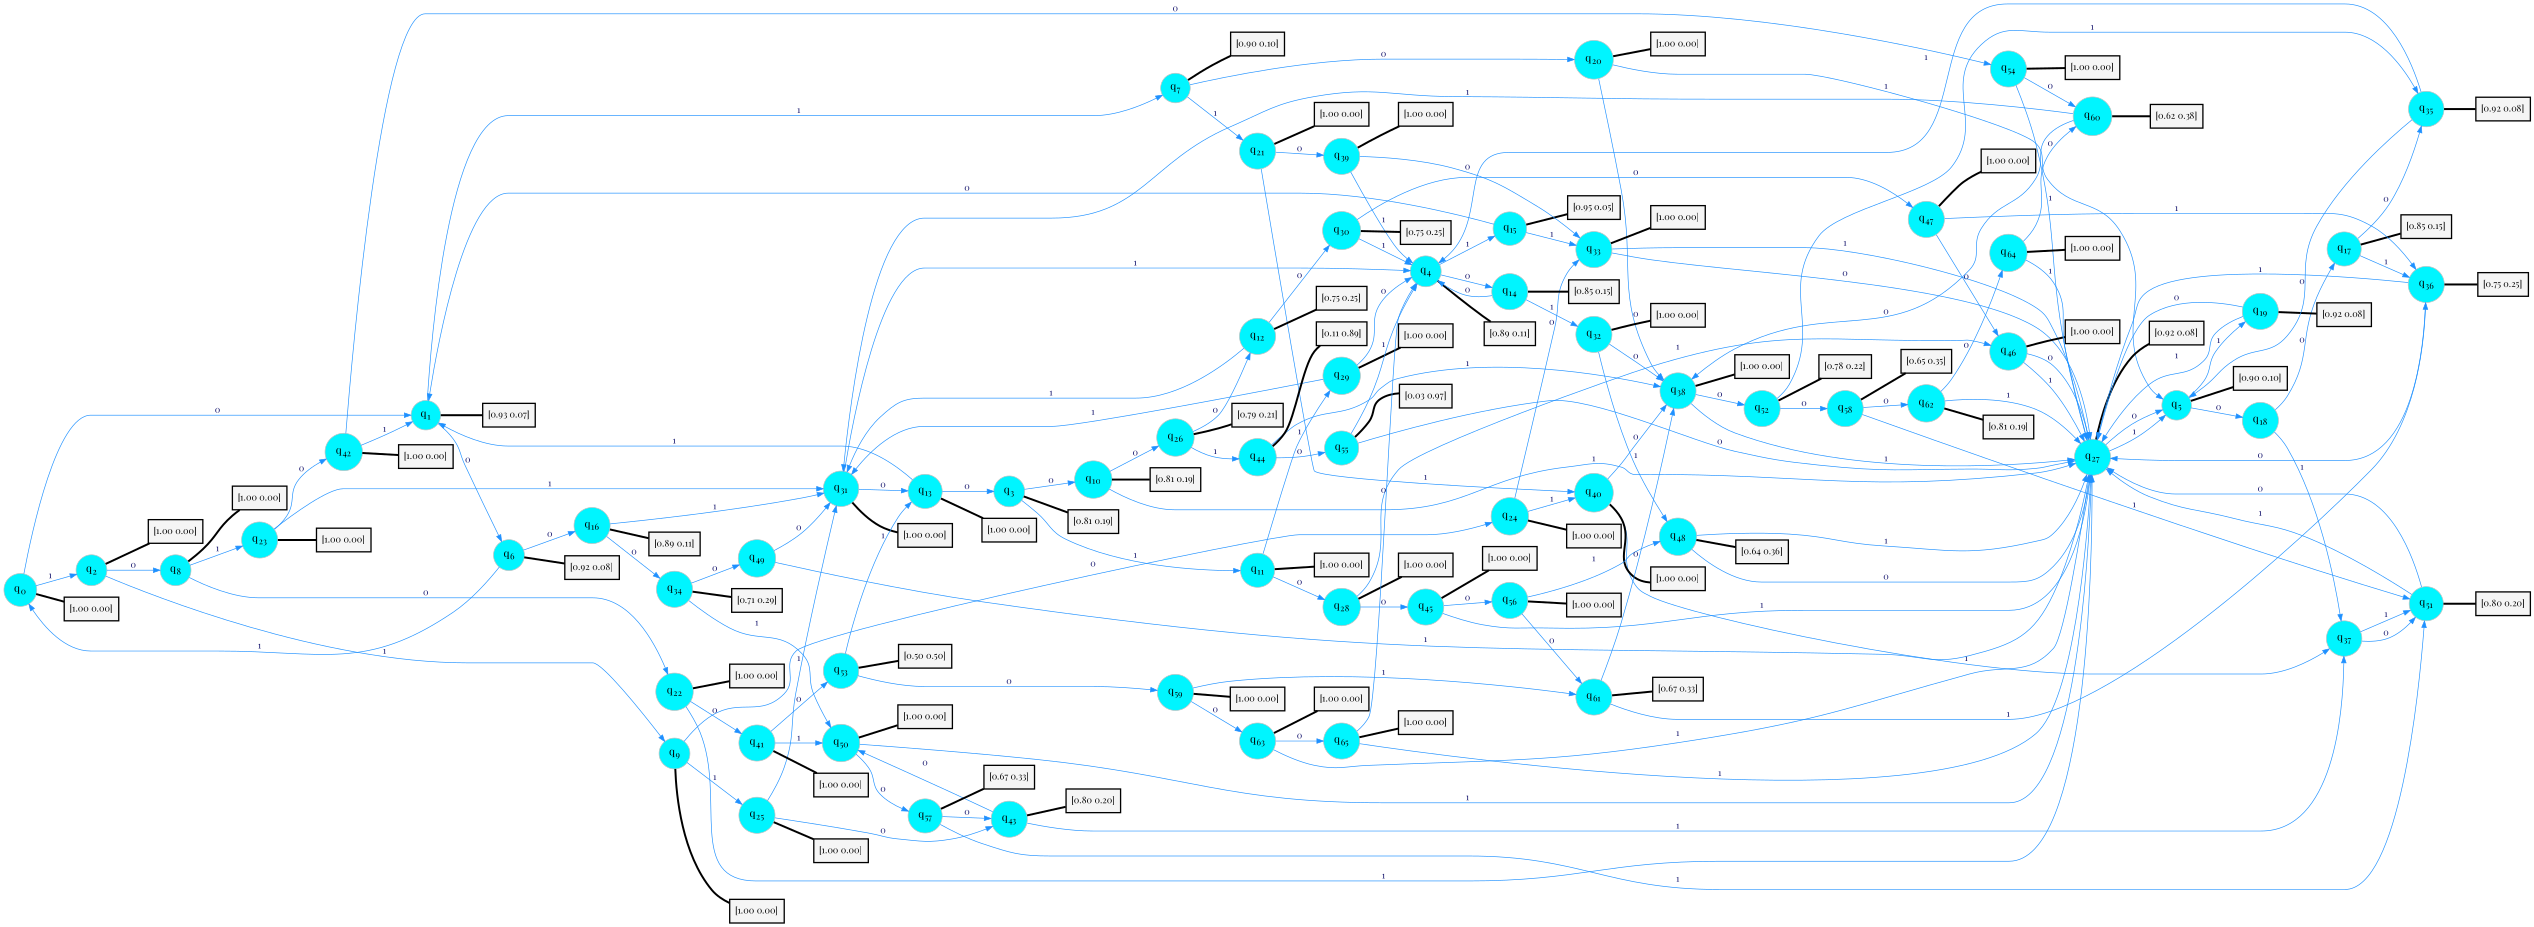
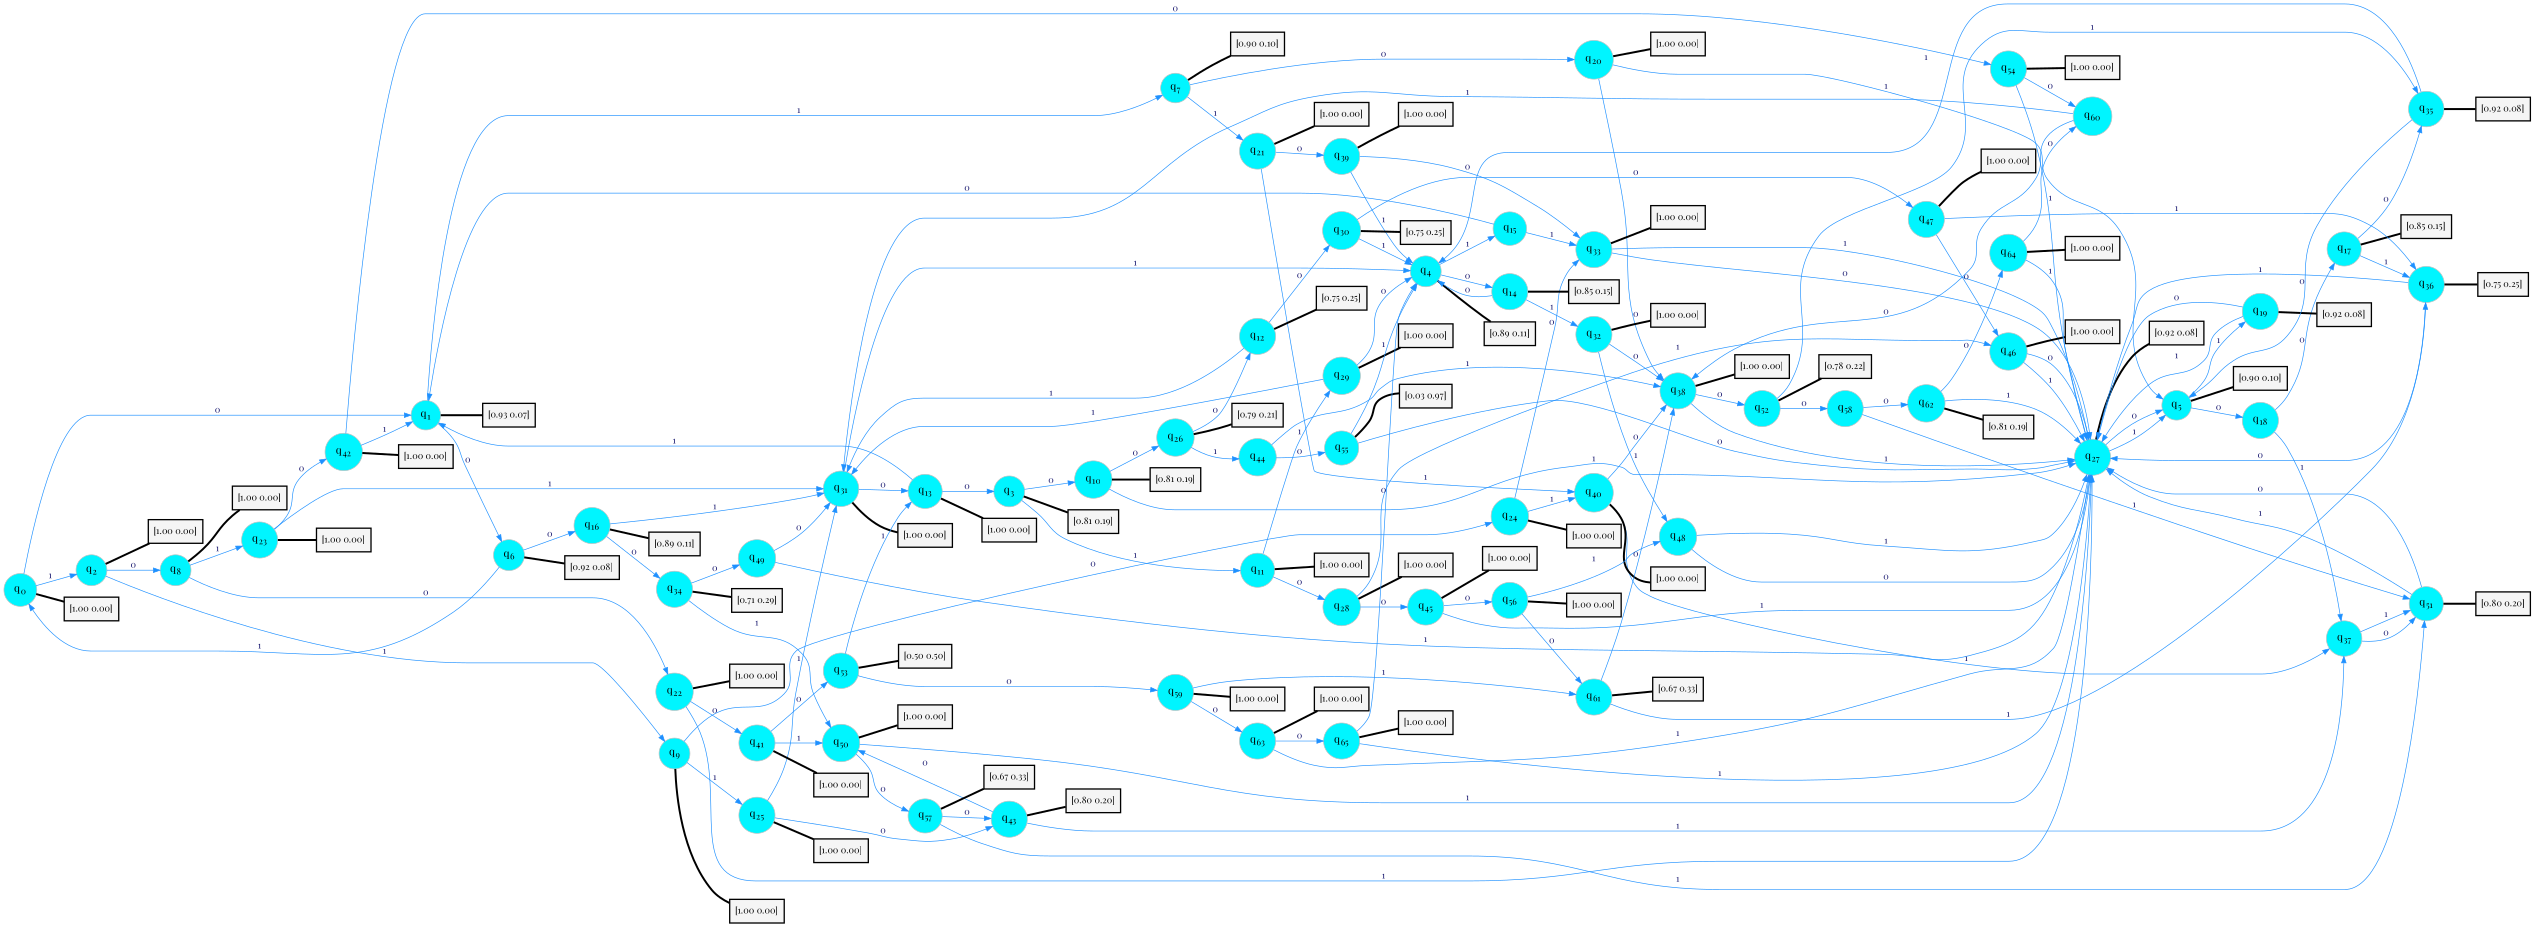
node "[0.62 0.38]": removed
node "[0.95 0.05]": removed
node "[0.11 0.89]": removed
node "[0.65 0.35]": removed
node "[0.64 0.36]": removed
